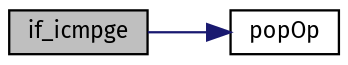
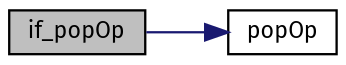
node "if_icmpge": label "if_icmpge" -> "if_popOp"
